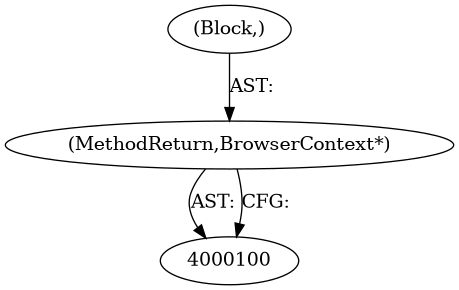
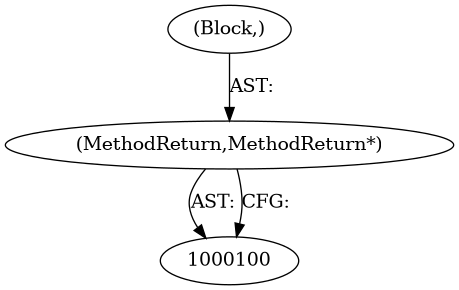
node "(MethodReturn,BrowserContext*)": label "(MethodReturn,BrowserContext*)" -> "(MethodReturn,MethodReturn*)"
node "4000100": label "4000100" -> "1000100"
